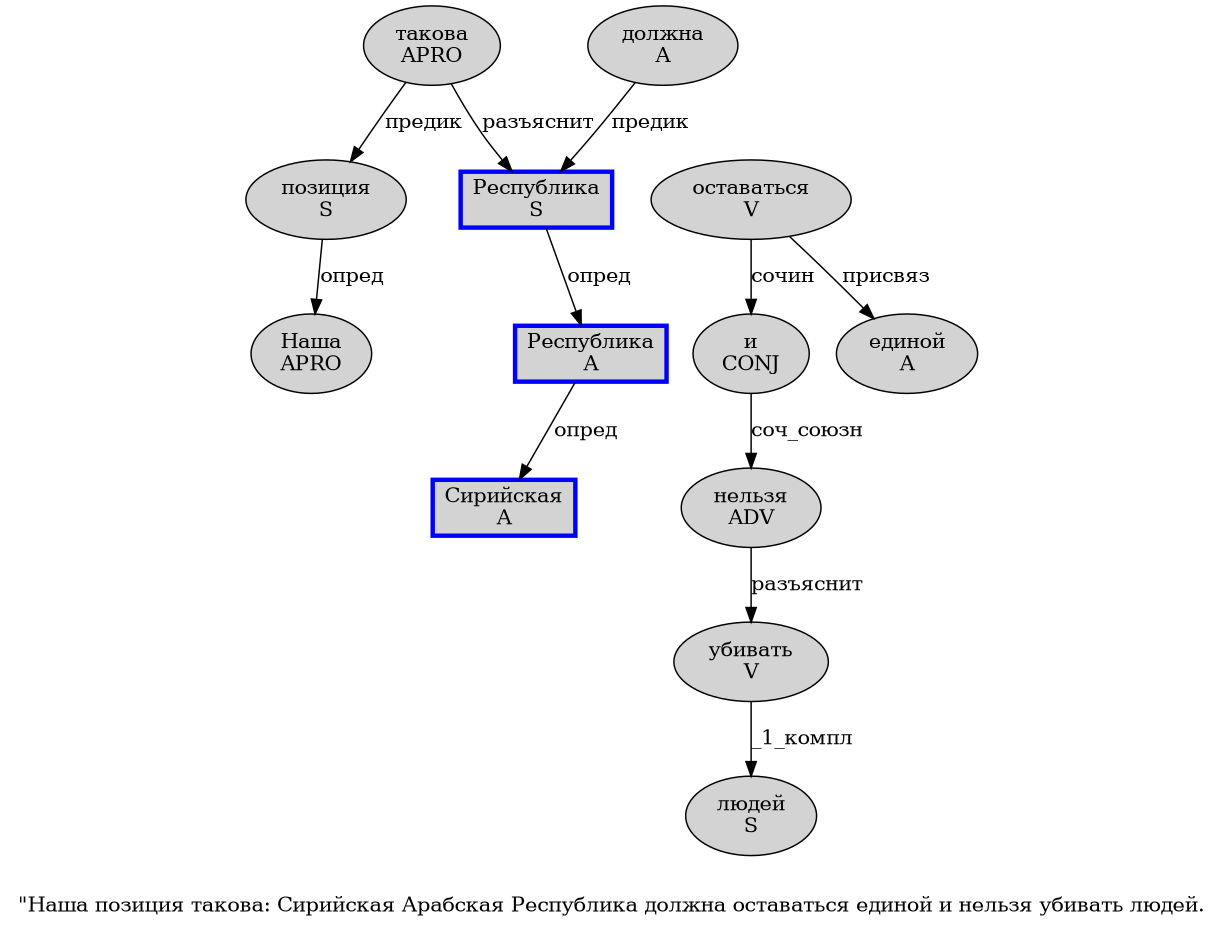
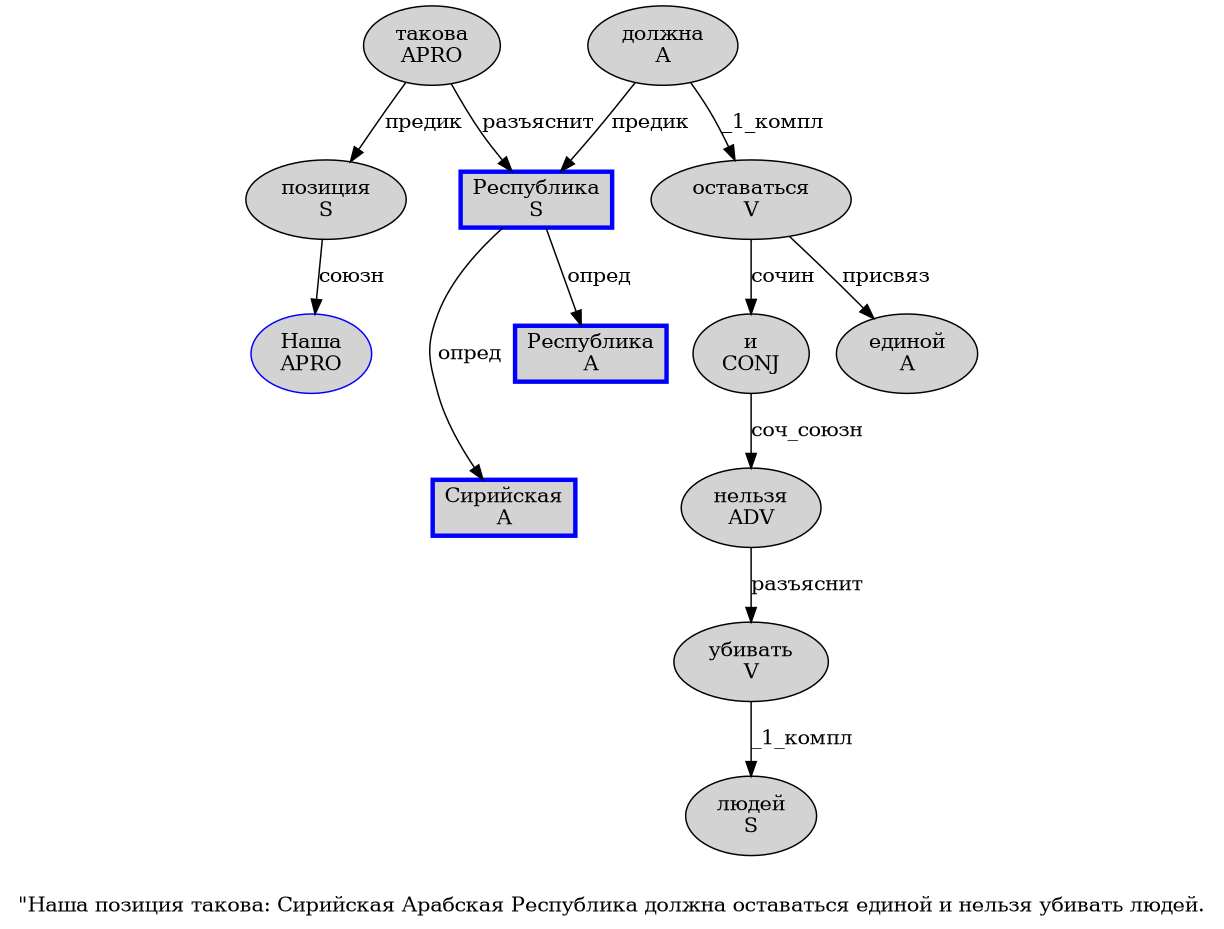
edge "должна A" -> "оставаться V": added, label "_1_компл"
edge "позиция S" -> "Наша APRO": label "опред" -> "союзн"
node "Наша APRO": color black -> blue
edge "Республика A" -> "Сирийская A": now "Республика S" -> "Сирийская A"
